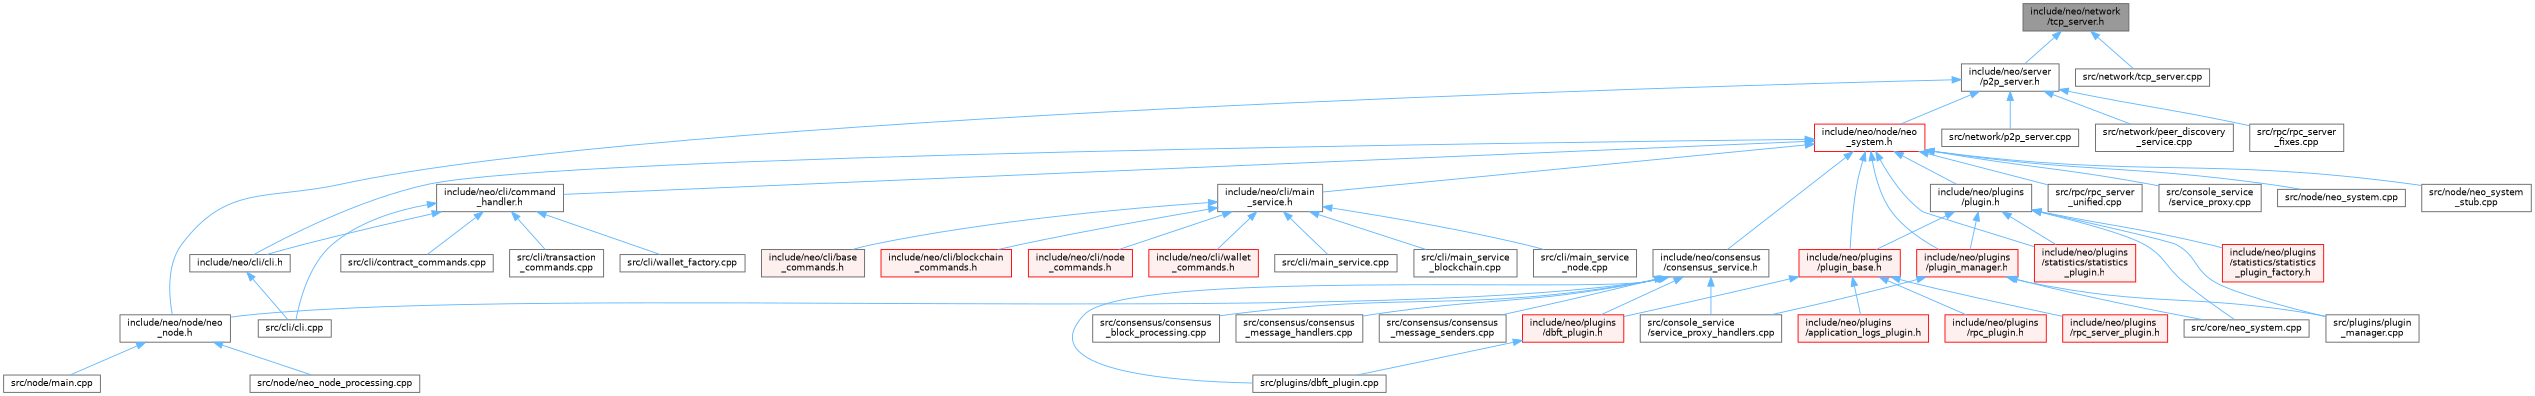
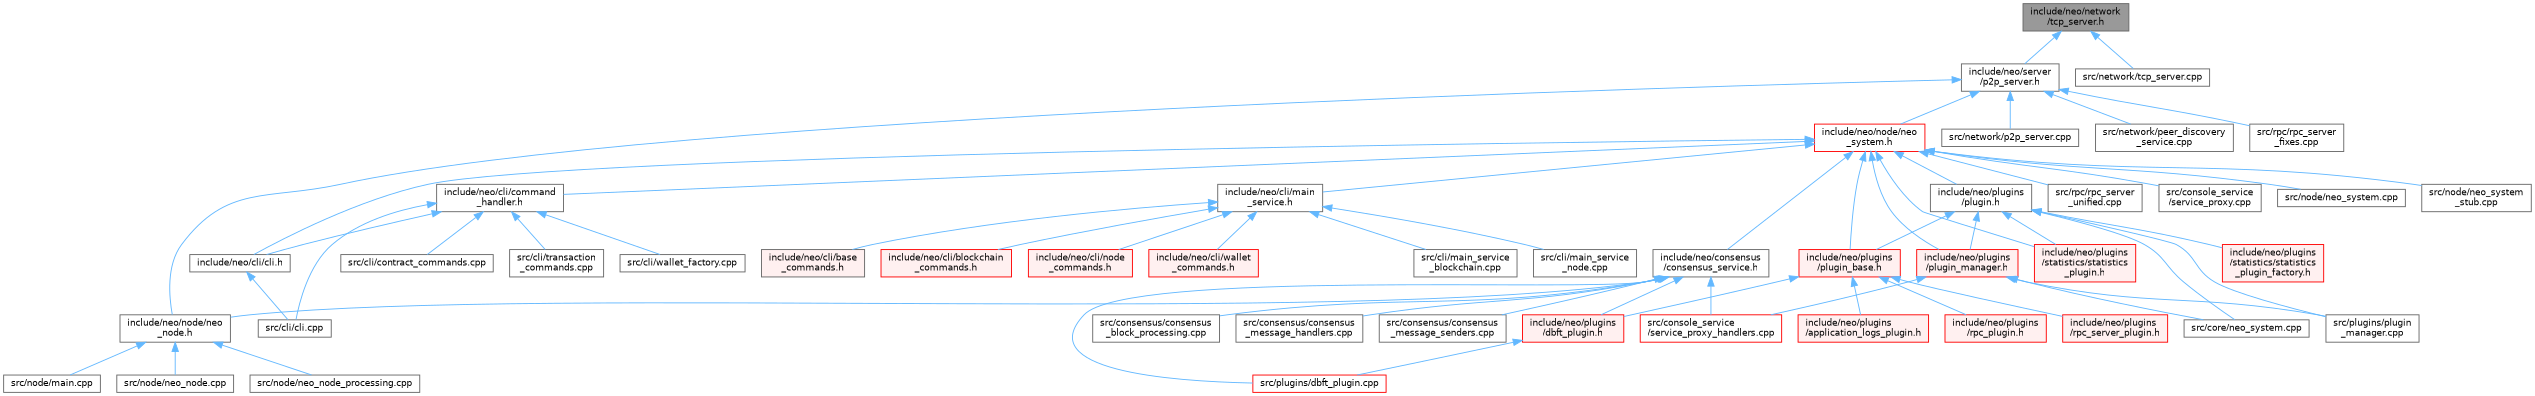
node "src/cli/main_service.cpp": removed
node "src/console_service /service_proxy_handlers.cpp": color grey40 -> red
node "src/node/neo_node.cpp": added
node "src/plugins/dbft_plugin.cpp": color grey40 -> red
